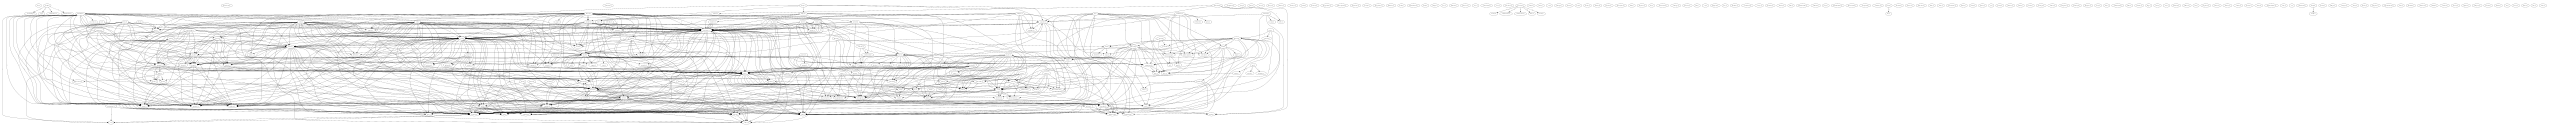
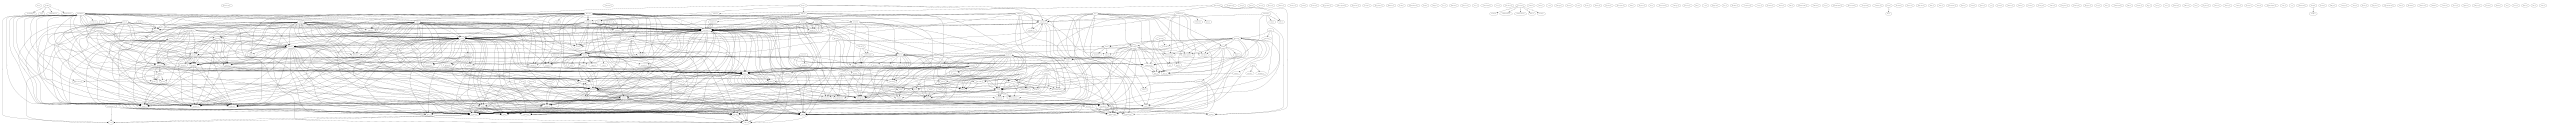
edge "subject(1)" -> "soapbox(1)": now "subject(1)" -> "account(9)"
